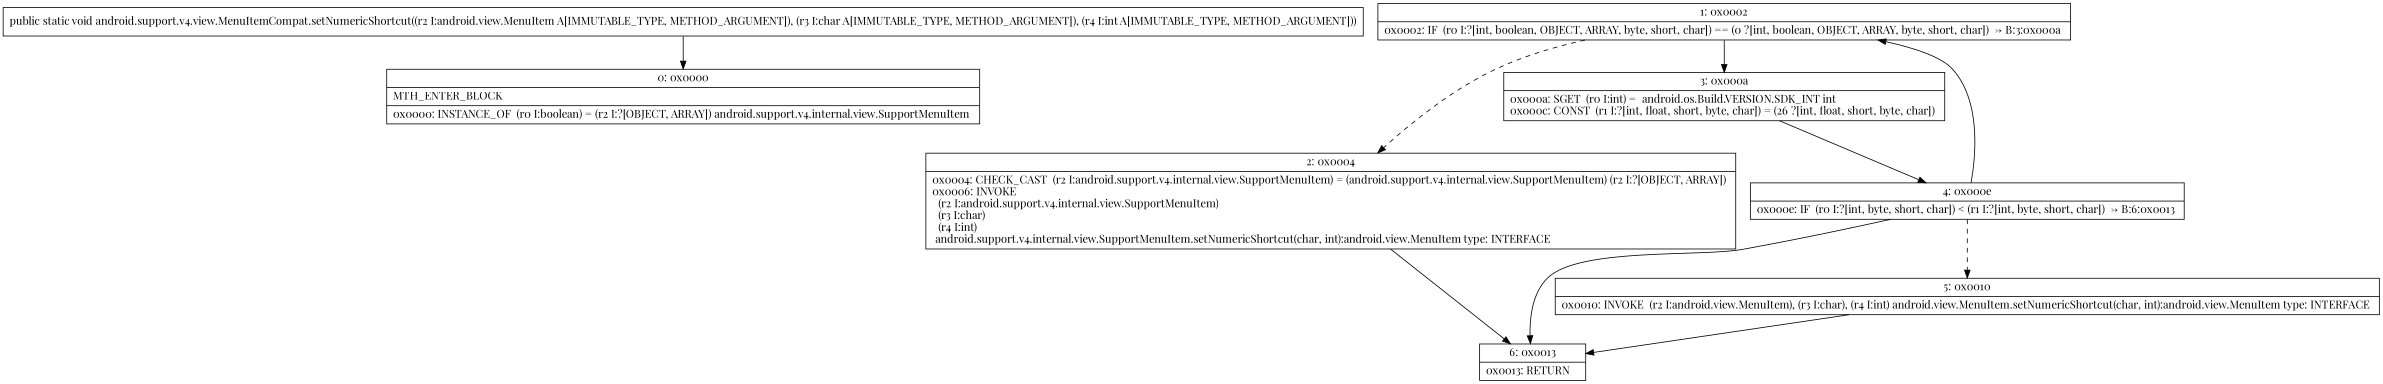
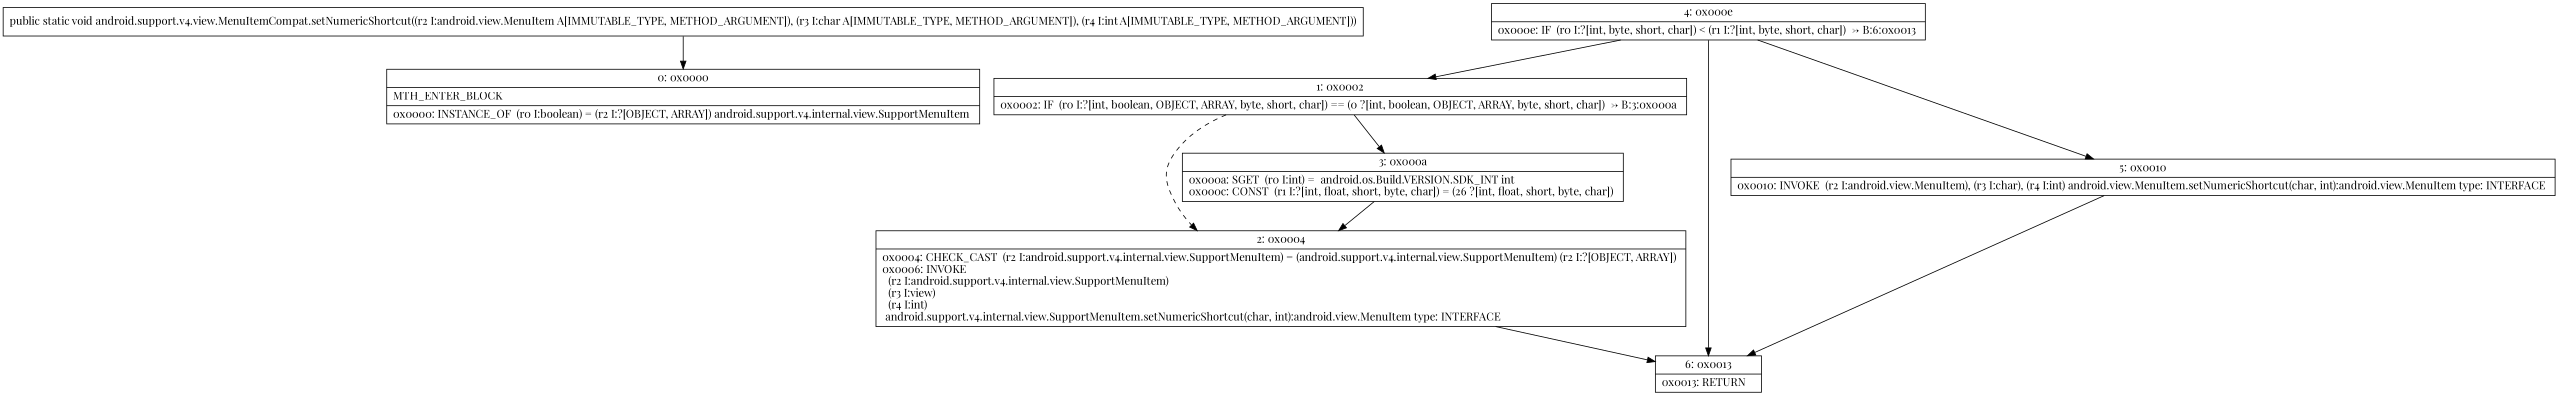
edge "3: 0x000a" -> "4: 0x000e": now "3: 0x000a" -> "2: 0x0004"
node "2: 0x0004": text "(r3 I:char)" -> "(r3 I:view)"
edge "4: 0x000e" -> "5: 0x0010": style dashed -> solid
